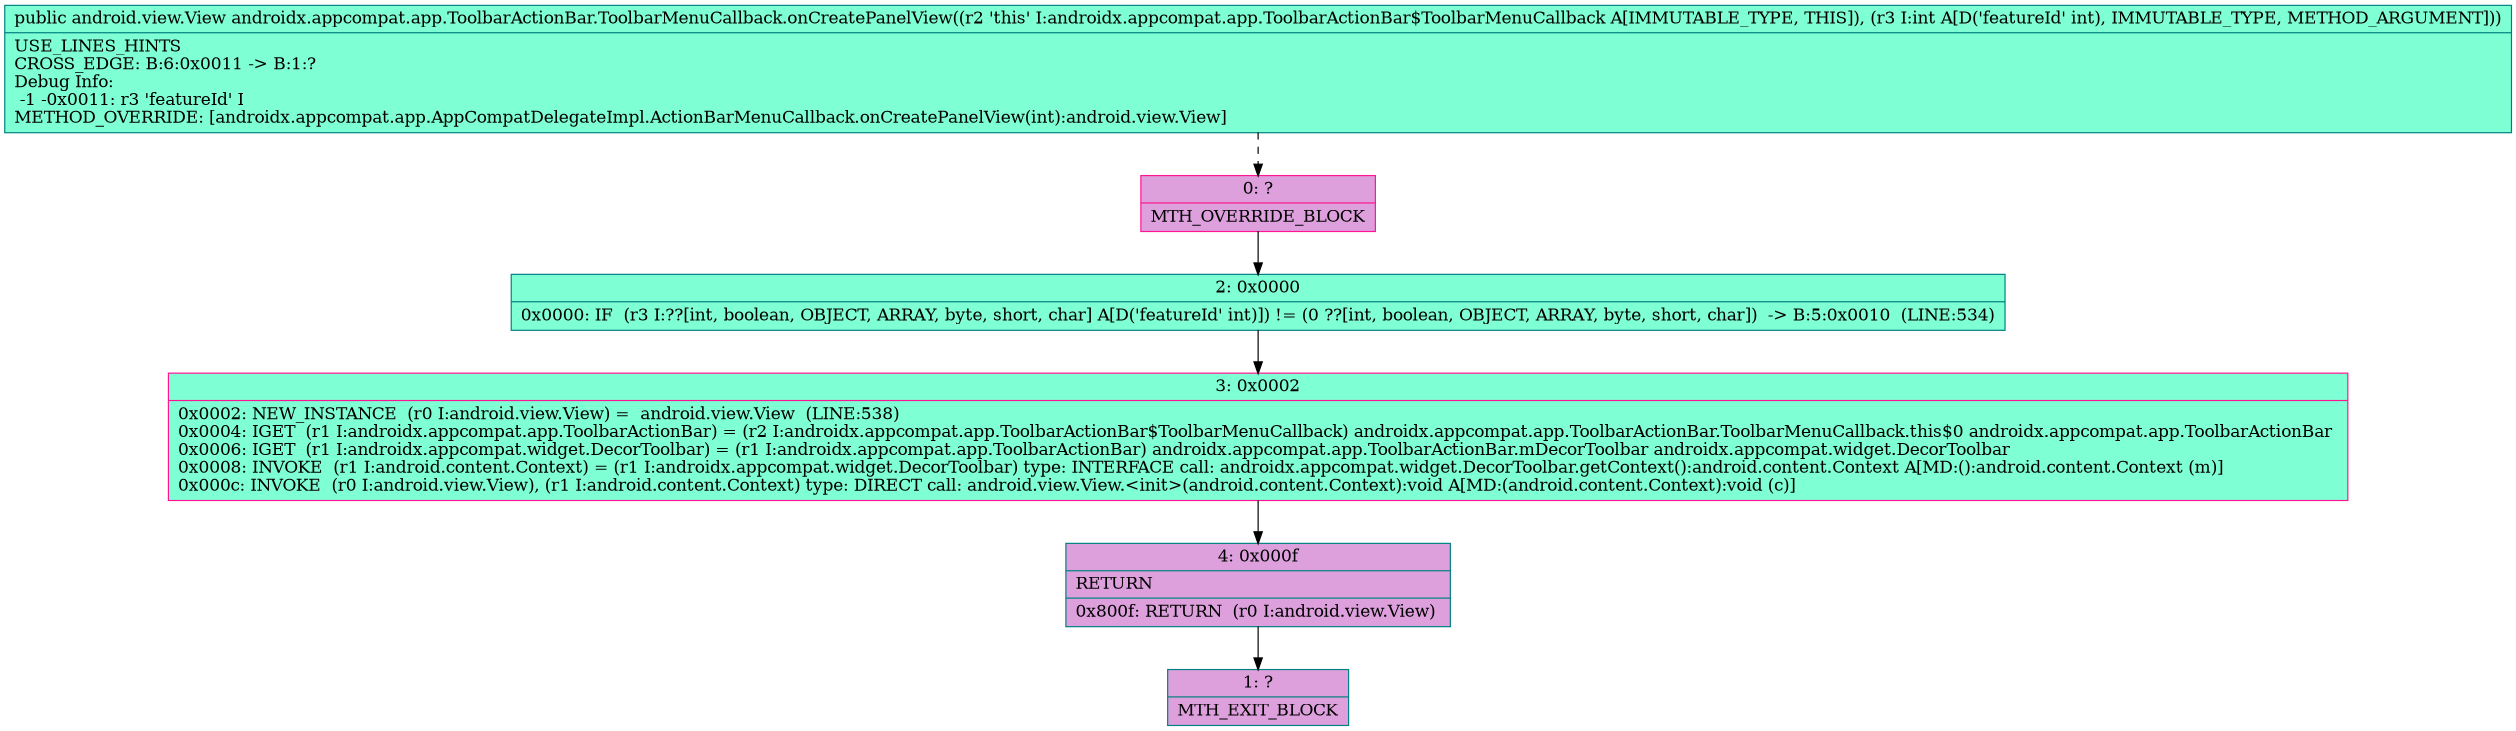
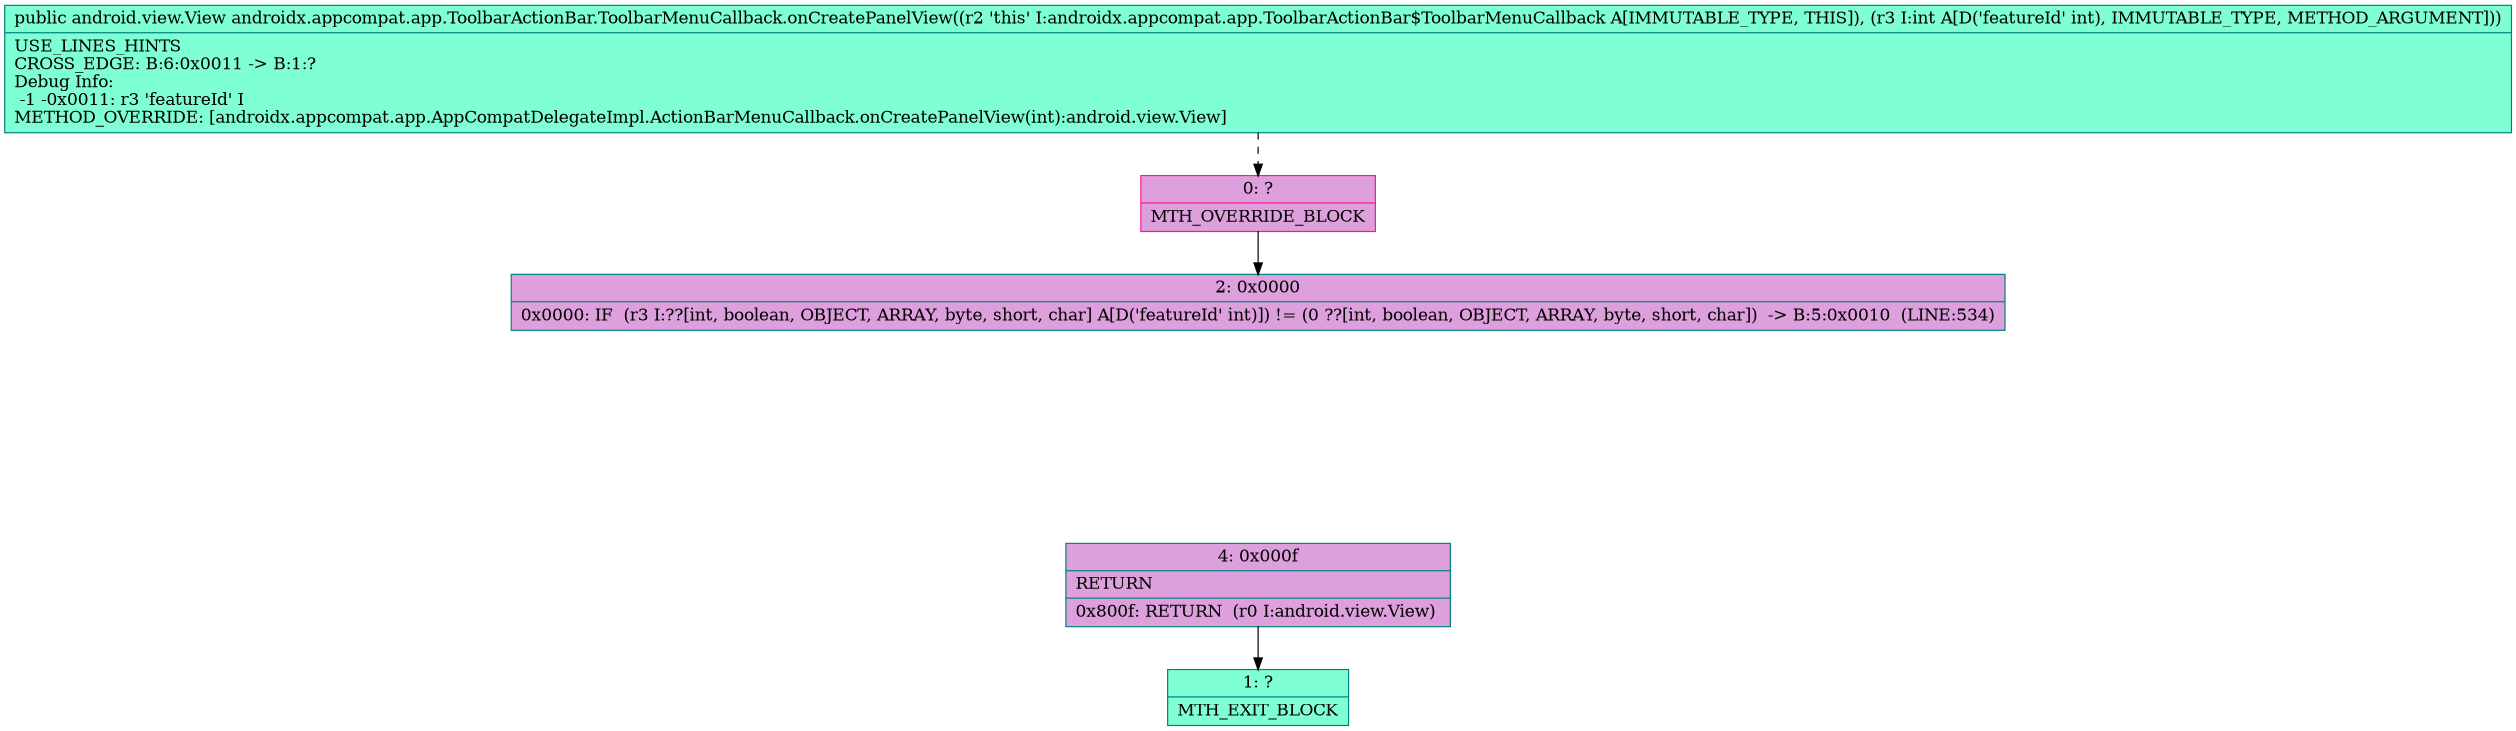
node "2: 0x0000": fillcolor aquamarine -> plum
node "3: 0x0002": removed
node "1: ?": fillcolor plum -> aquamarine
